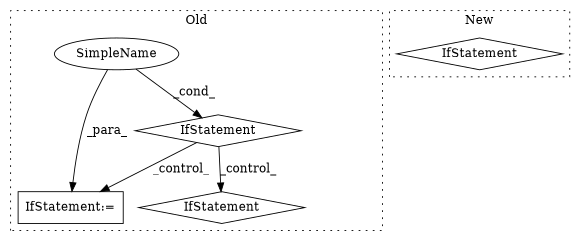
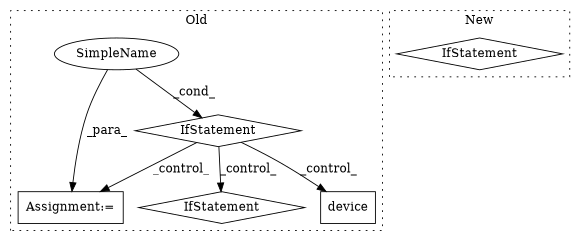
node "IfStatement:=": label "IfStatement:=" -> "Assignment:="
node "device": added
